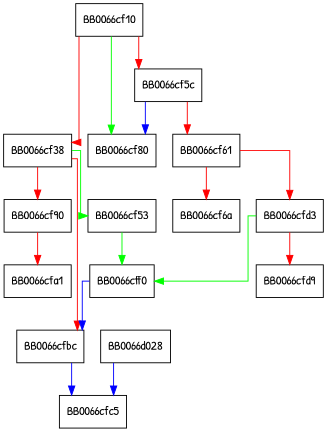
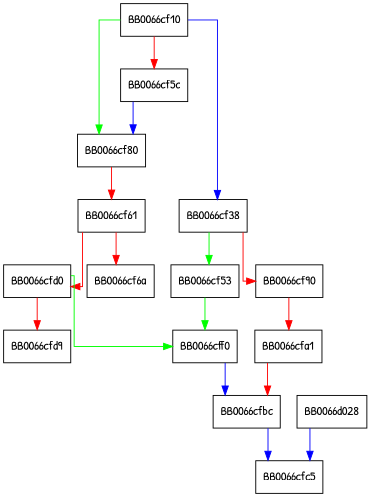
edge "BB0066cf10" -> "BB0066cf38": color red -> blue
edge "BB0066cf5c" -> "BB0066cf61": now "BB0066cf80" -> "BB0066cf61"
node "BB0066cfd3": label "BB0066cfd3" -> "BB0066cfd0"
edge "BB0066cf38" -> "BB0066cfbc": now "BB0066cfa1" -> "BB0066cfbc"
